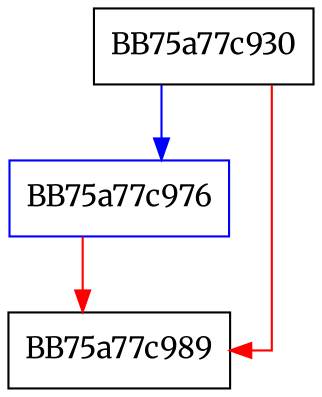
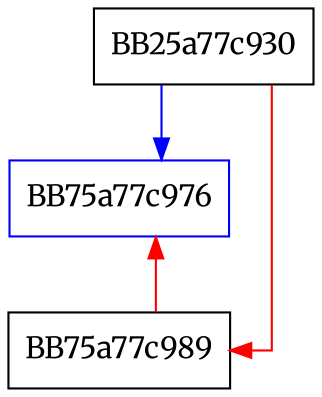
node "BB75a77c930": label "BB75a77c930" -> "BB25a77c930"
edge "BB75a77c976" -> "BB75a77c989": reversed
